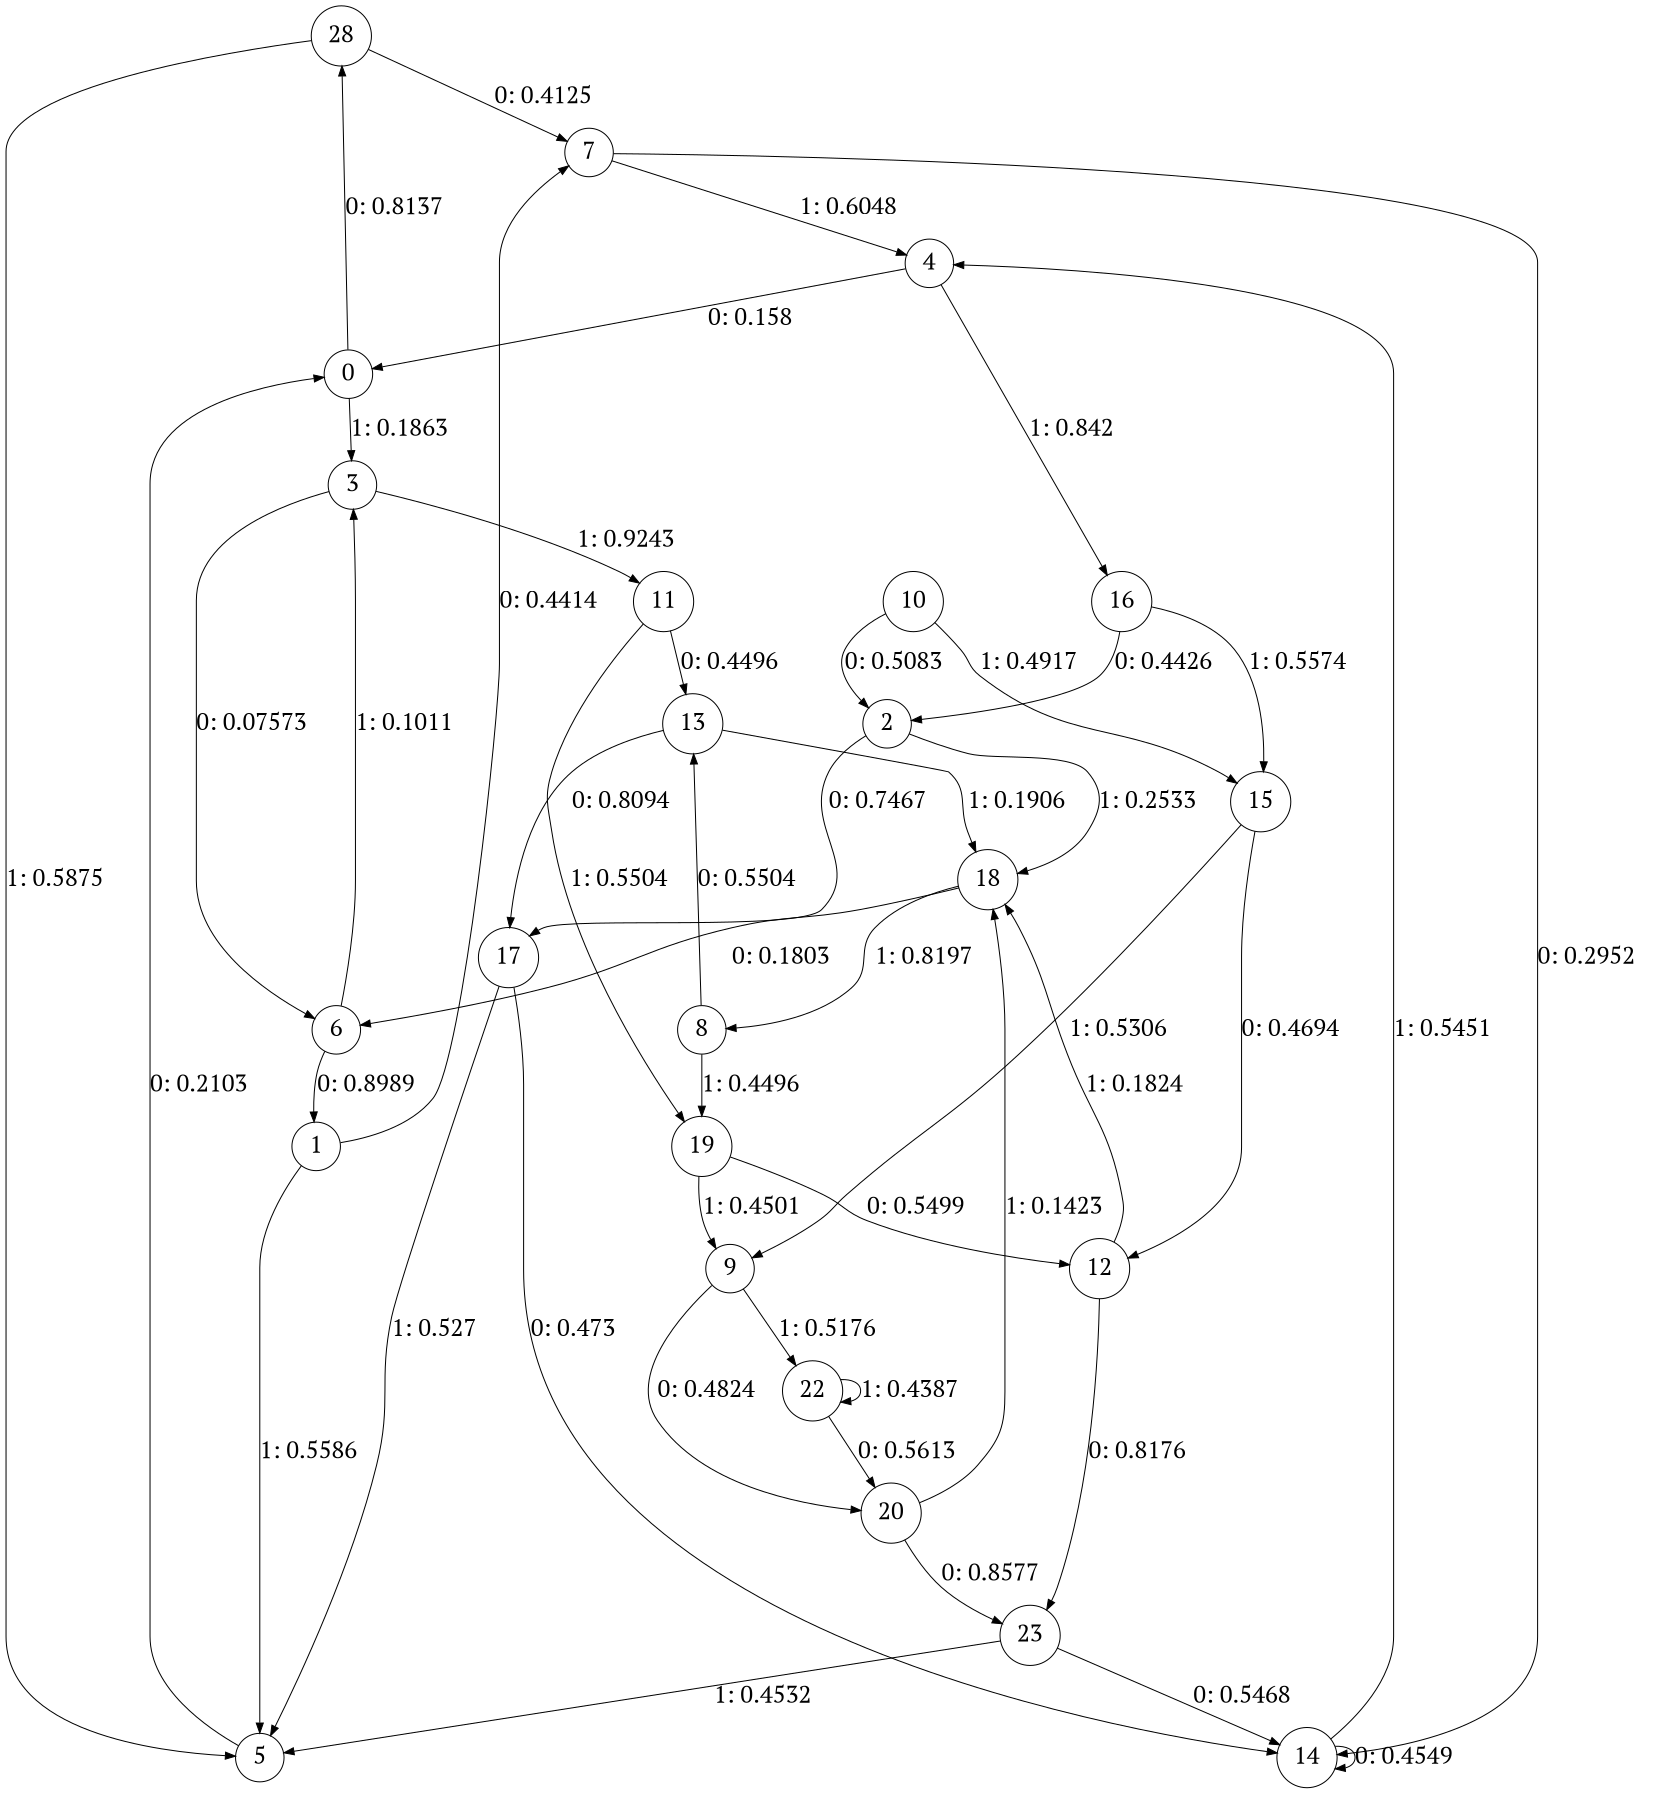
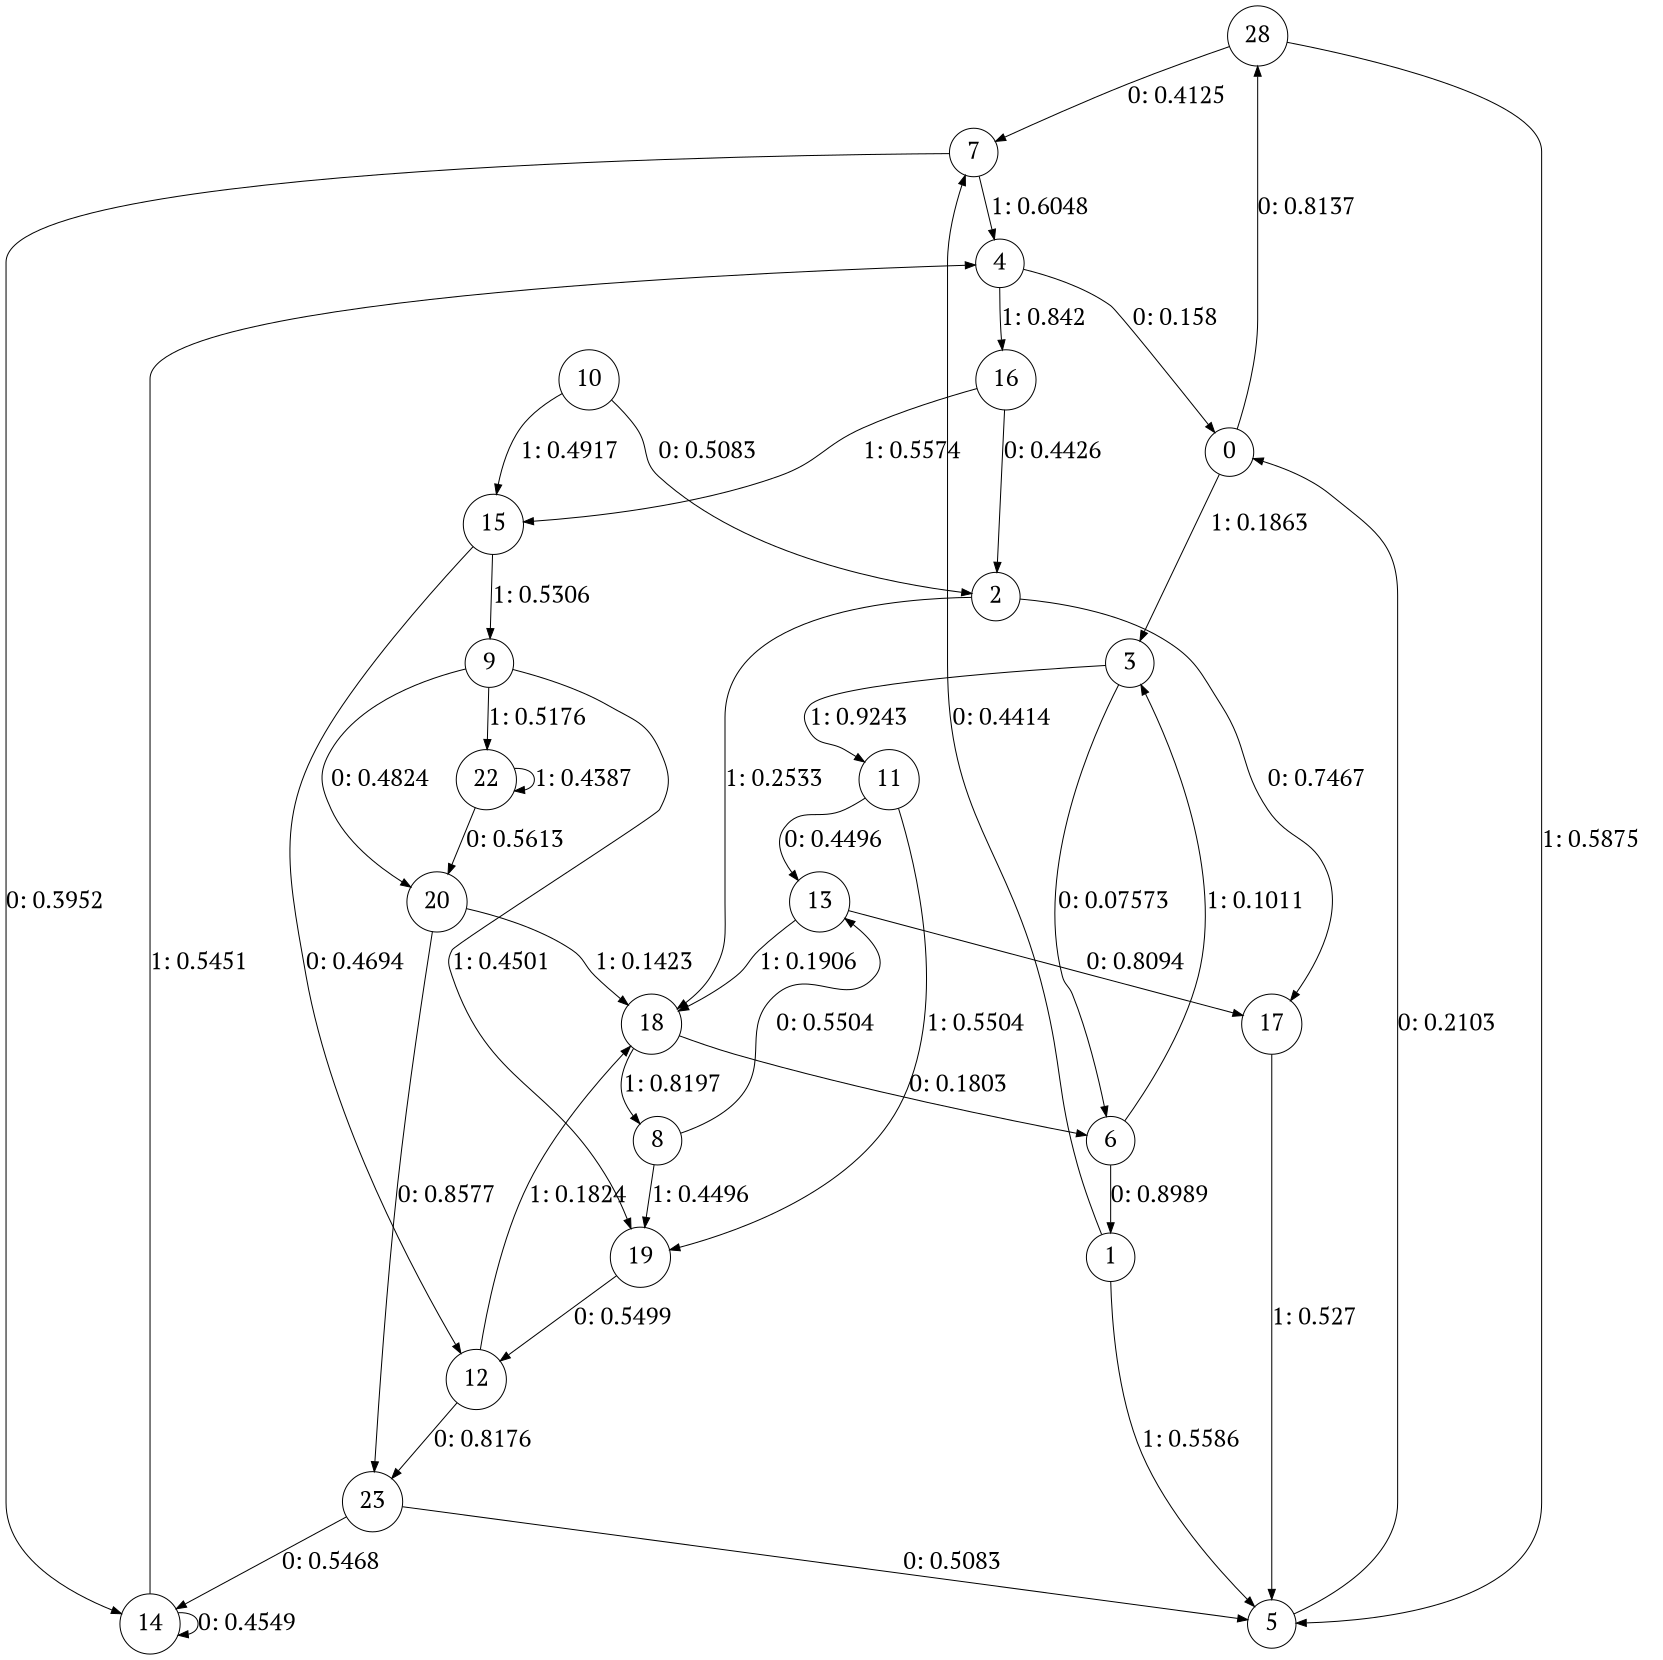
edge "7" -> "14": label "0: 0.2952   " -> "0: 0.3952   "
edge "19" -> "9": reversed
edge "17" -> "14": removed, label "0: 0.473"
edge "23" -> "5": label "1: 0.4532   " -> "0: 0.5083   "
